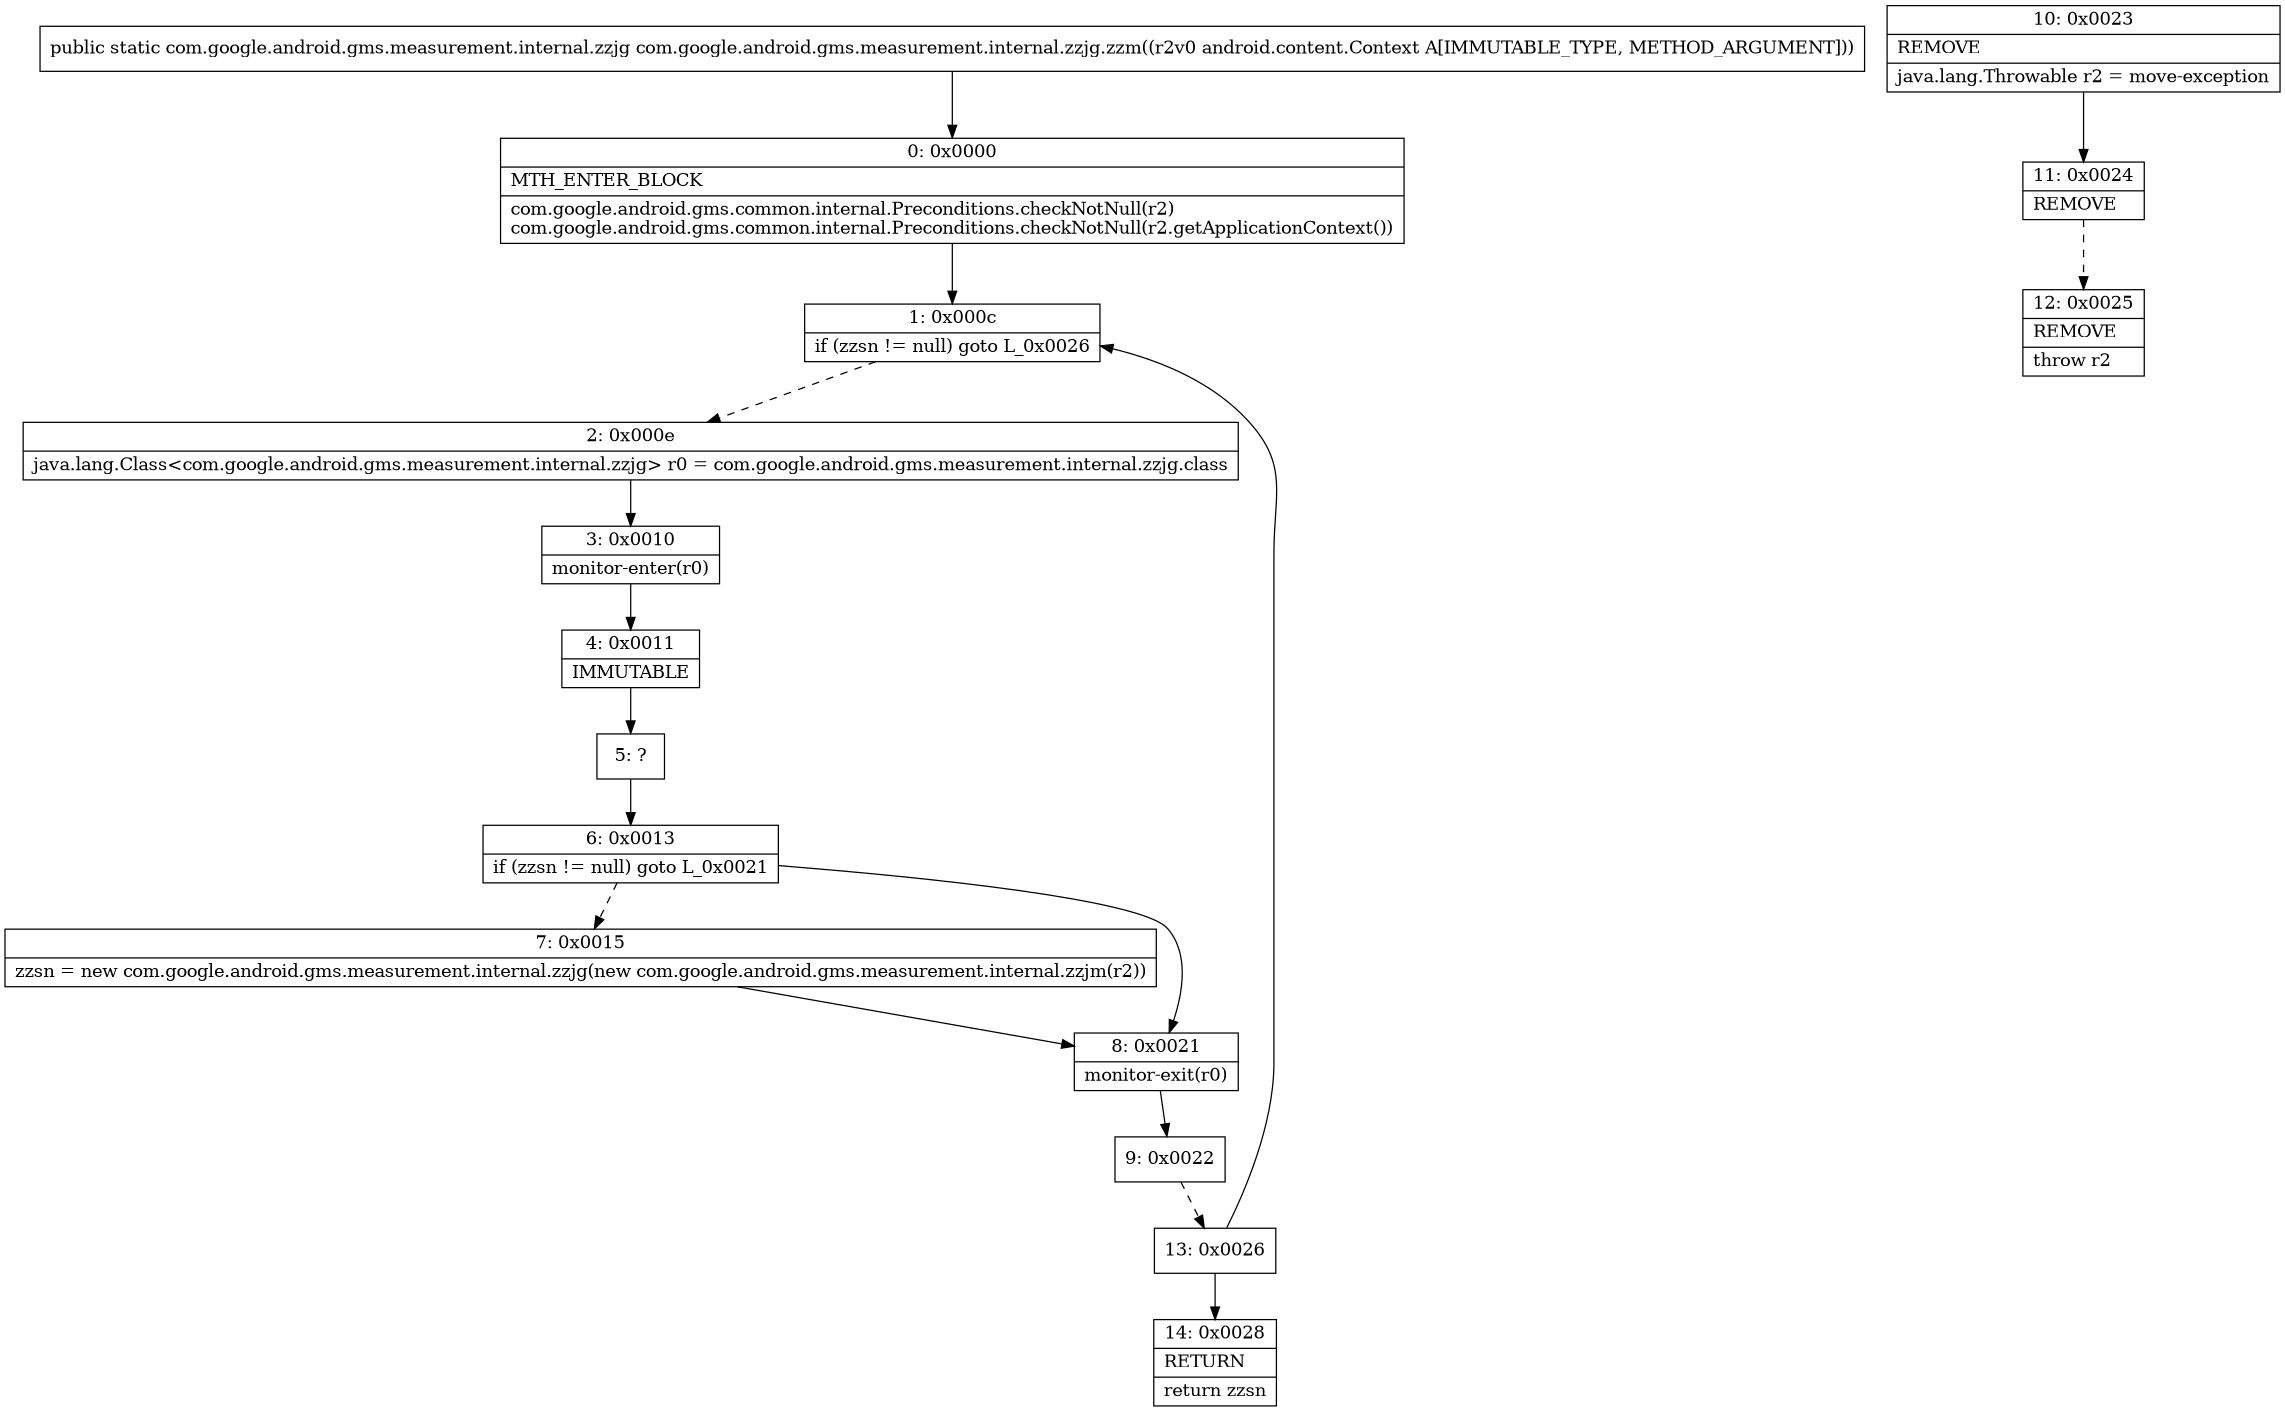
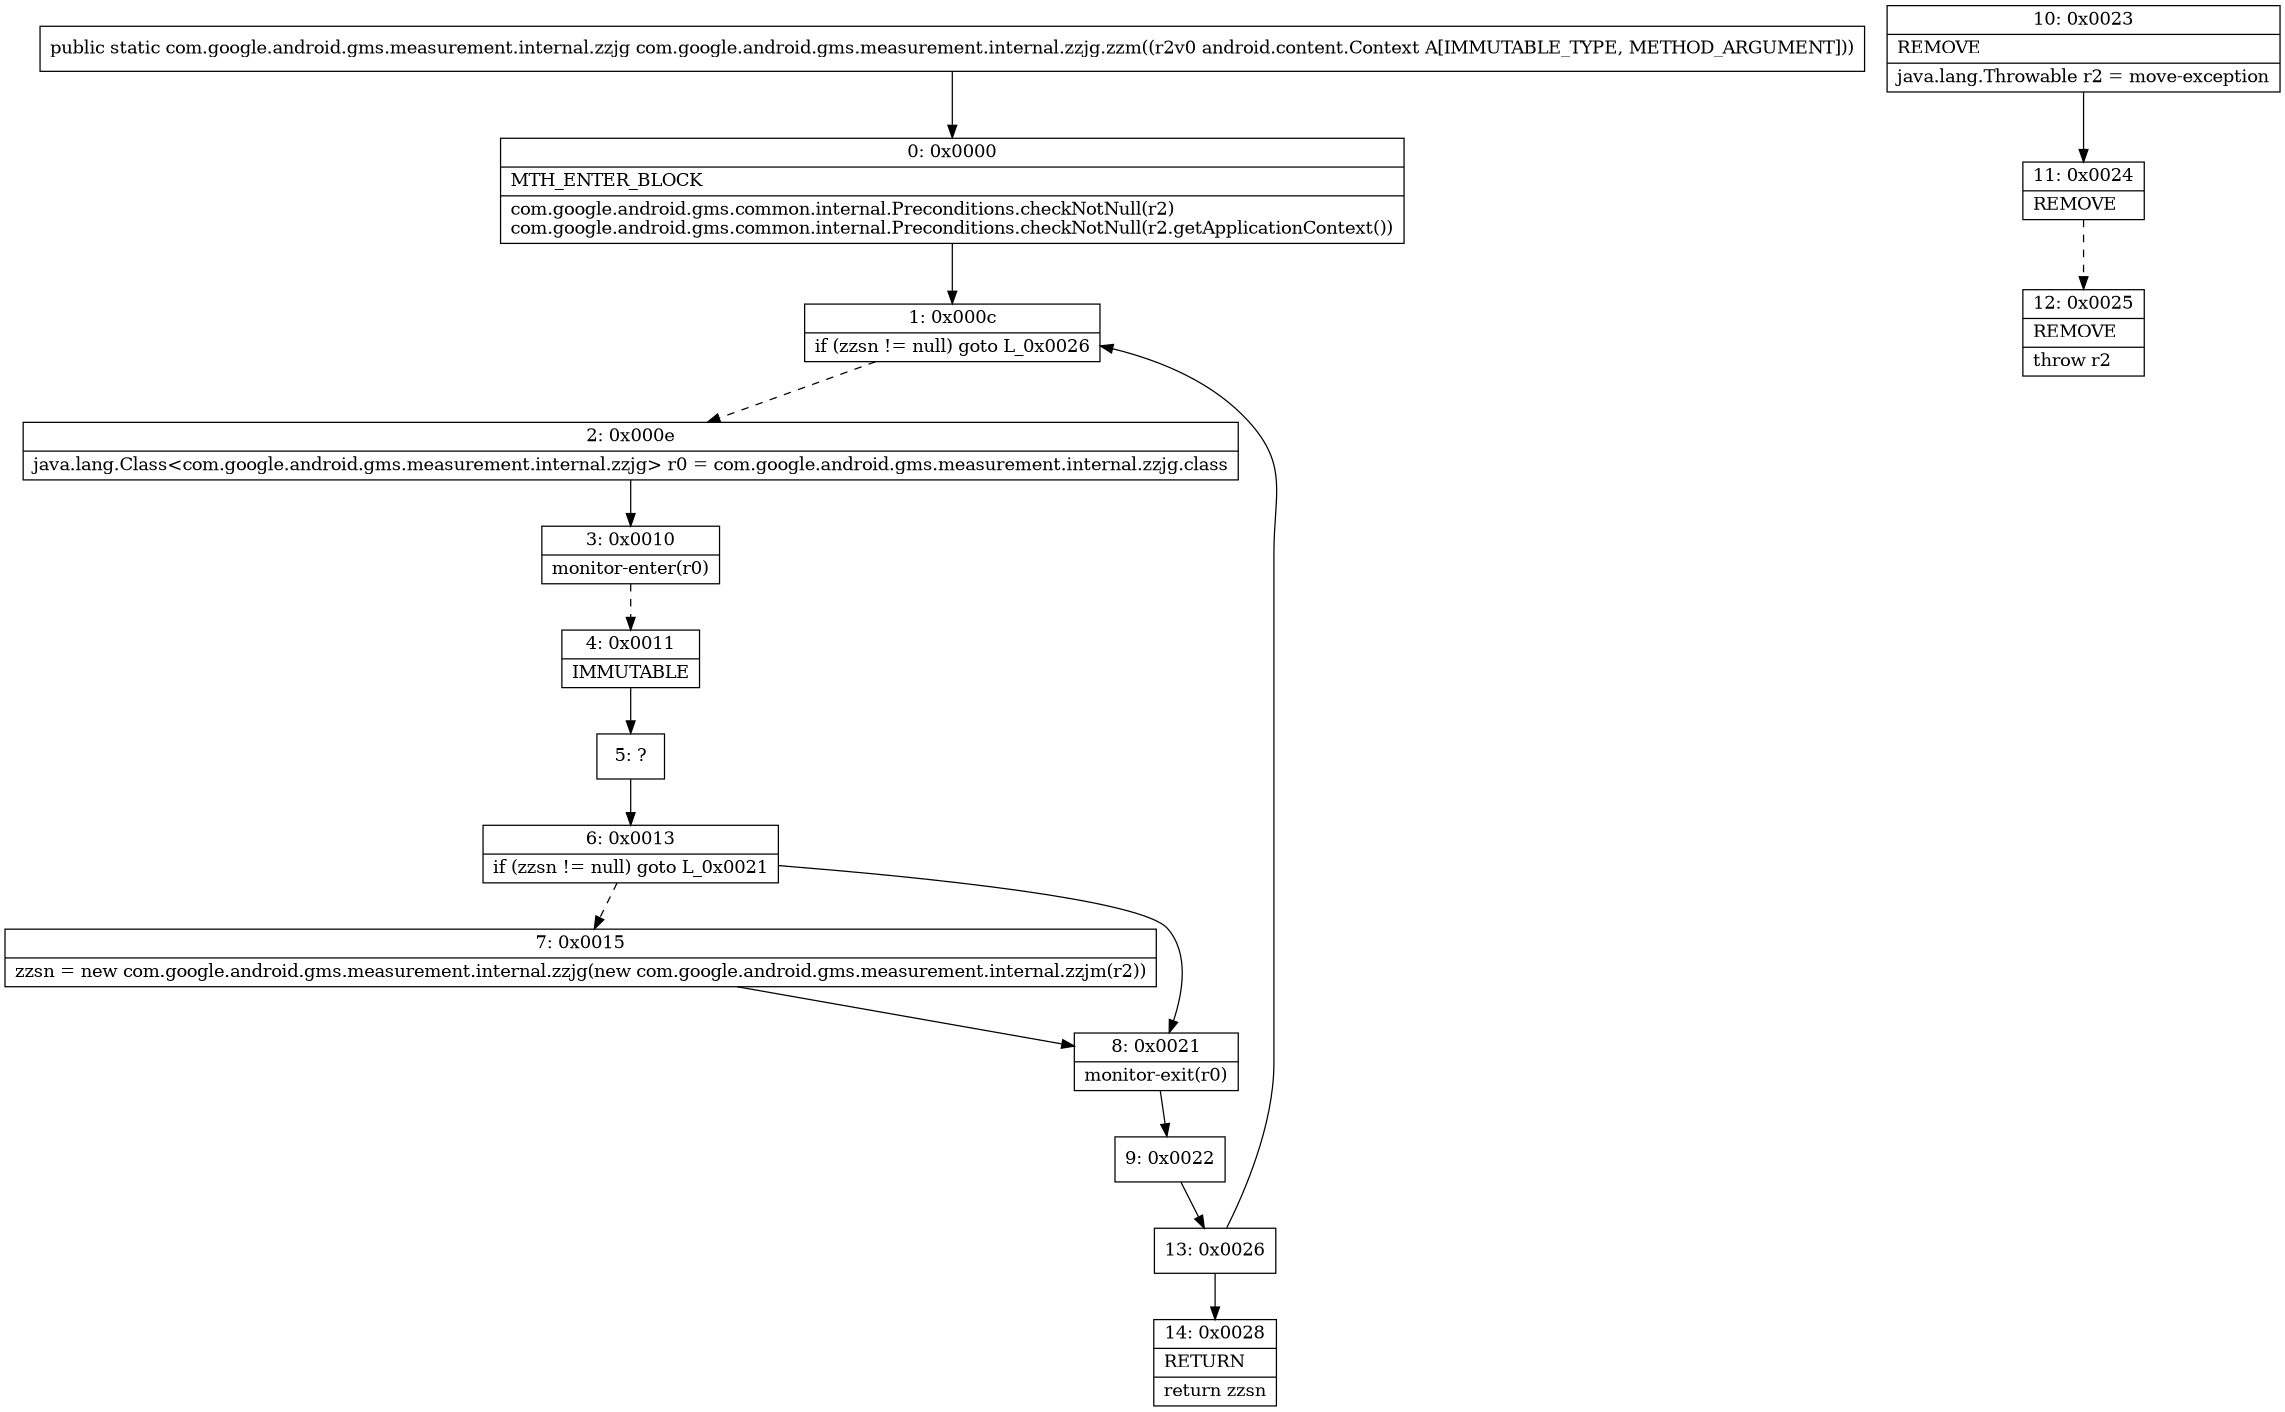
edge "3: 0x0010" -> "4: 0x0011": style solid -> dashed
edge "9: 0x0022" -> "13: 0x0026": style dashed -> solid
